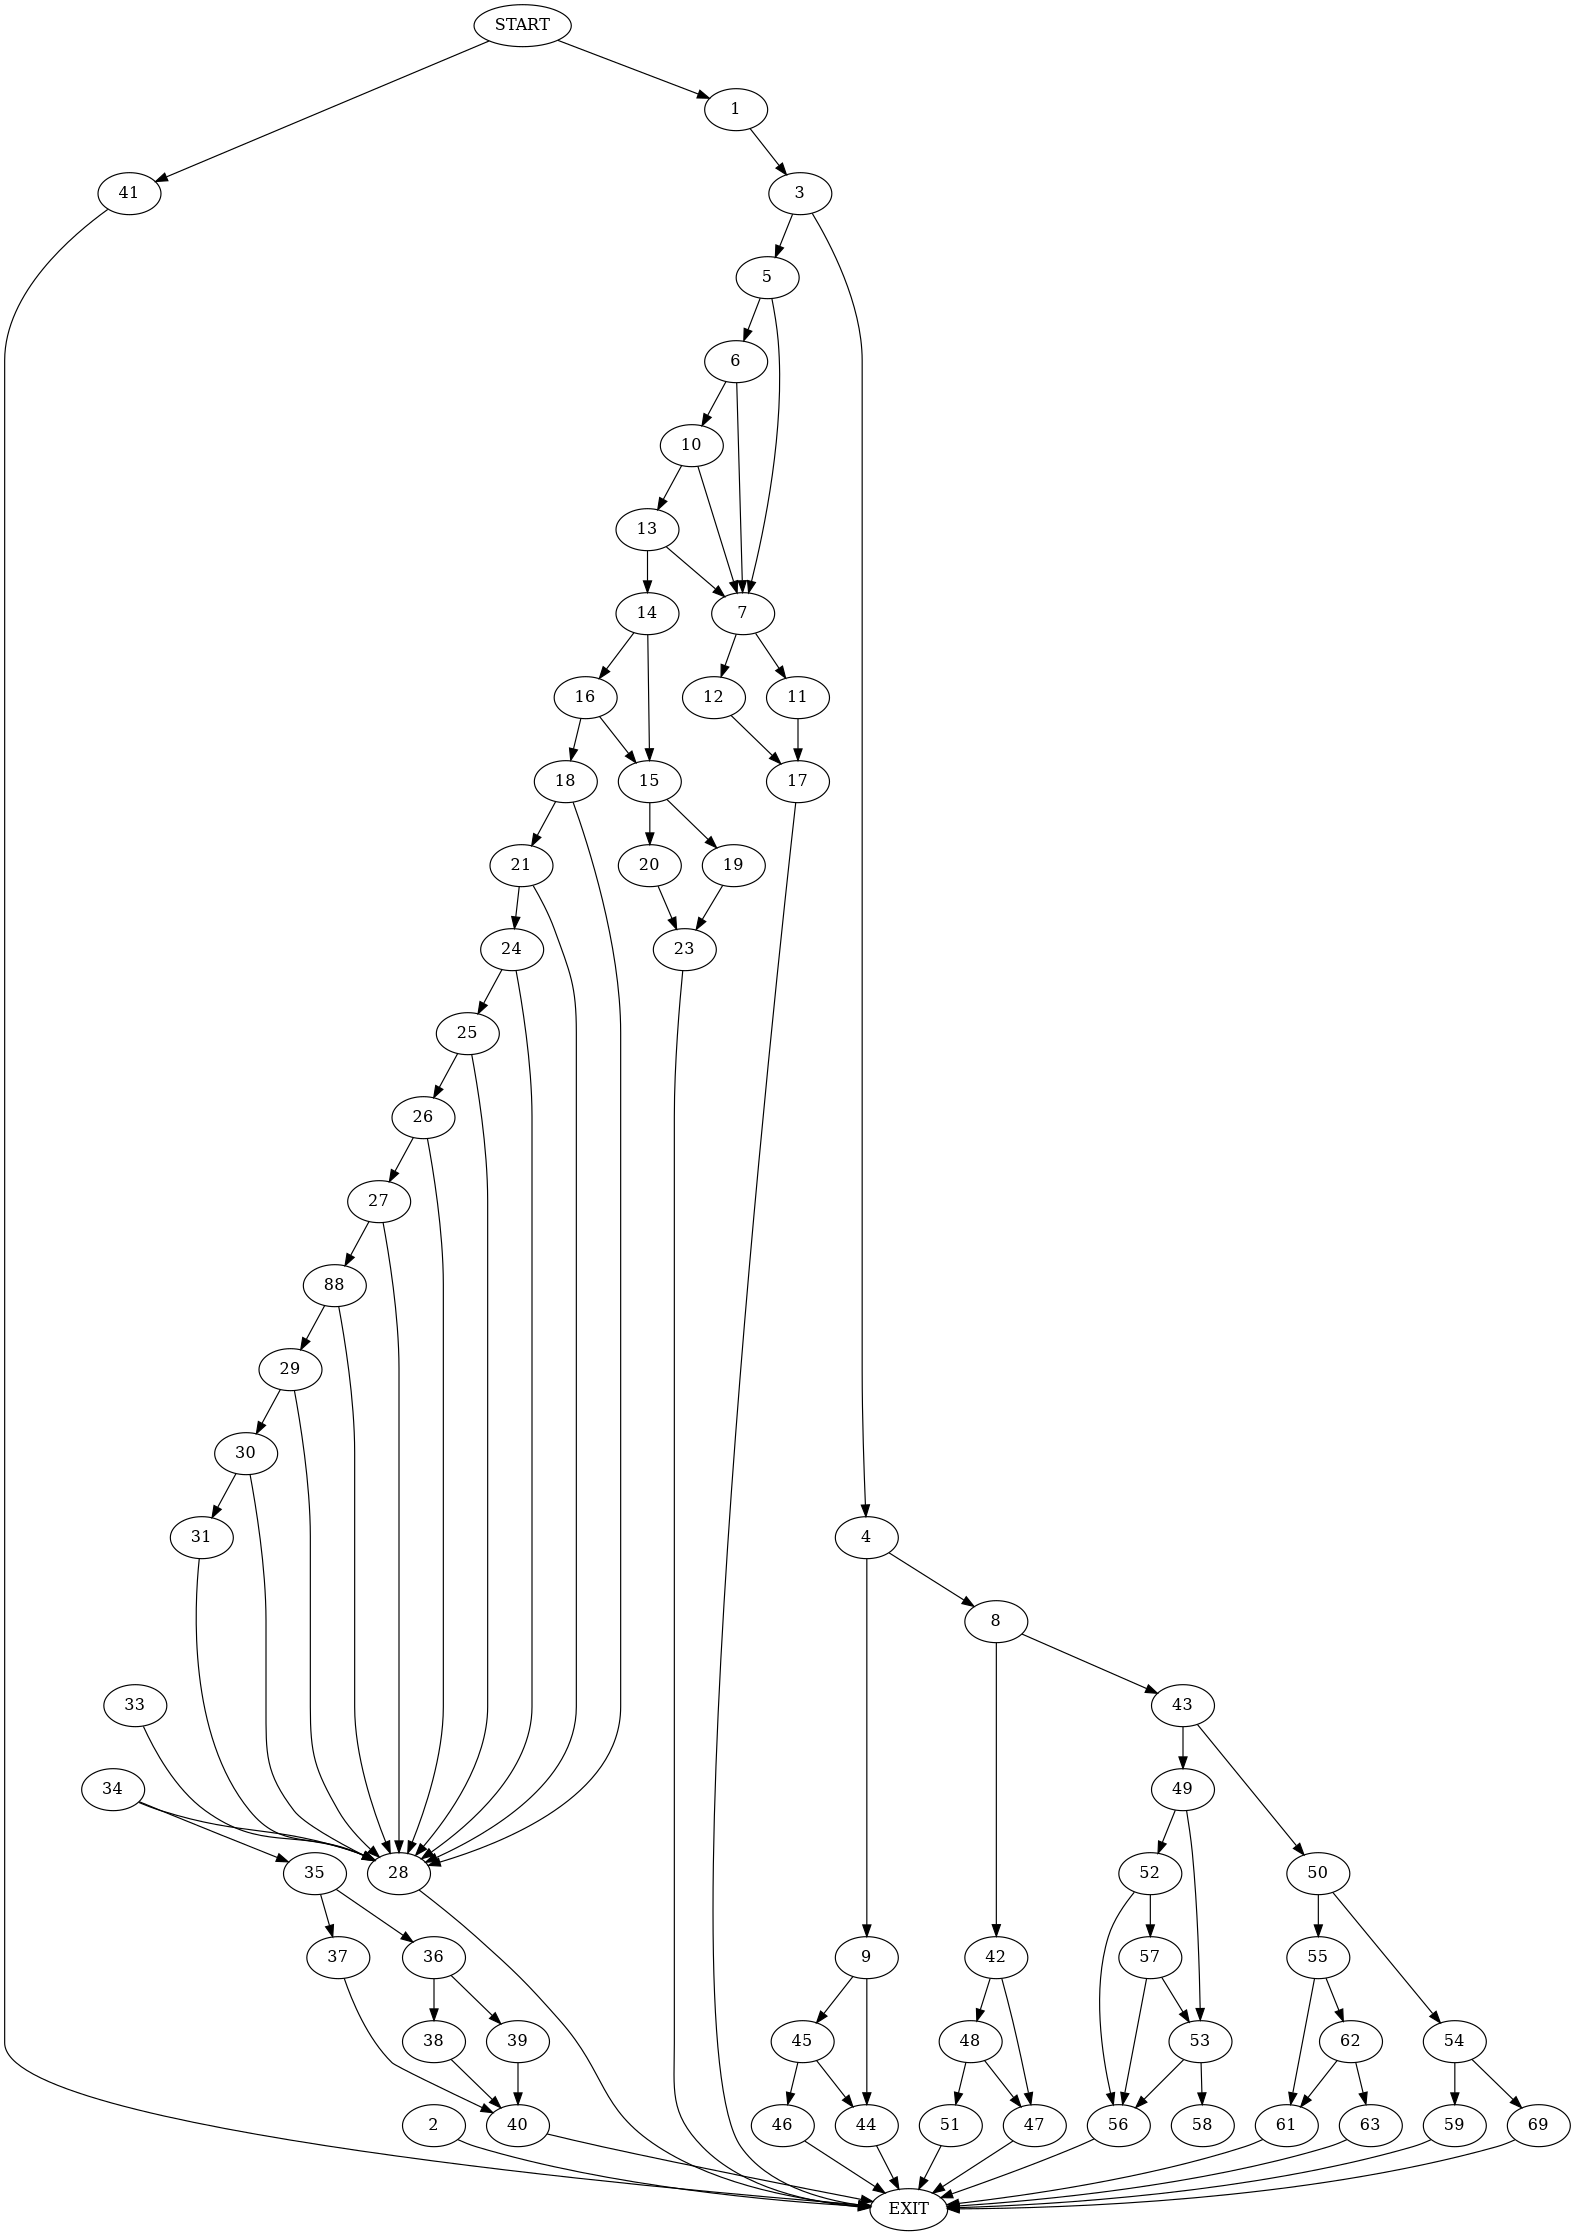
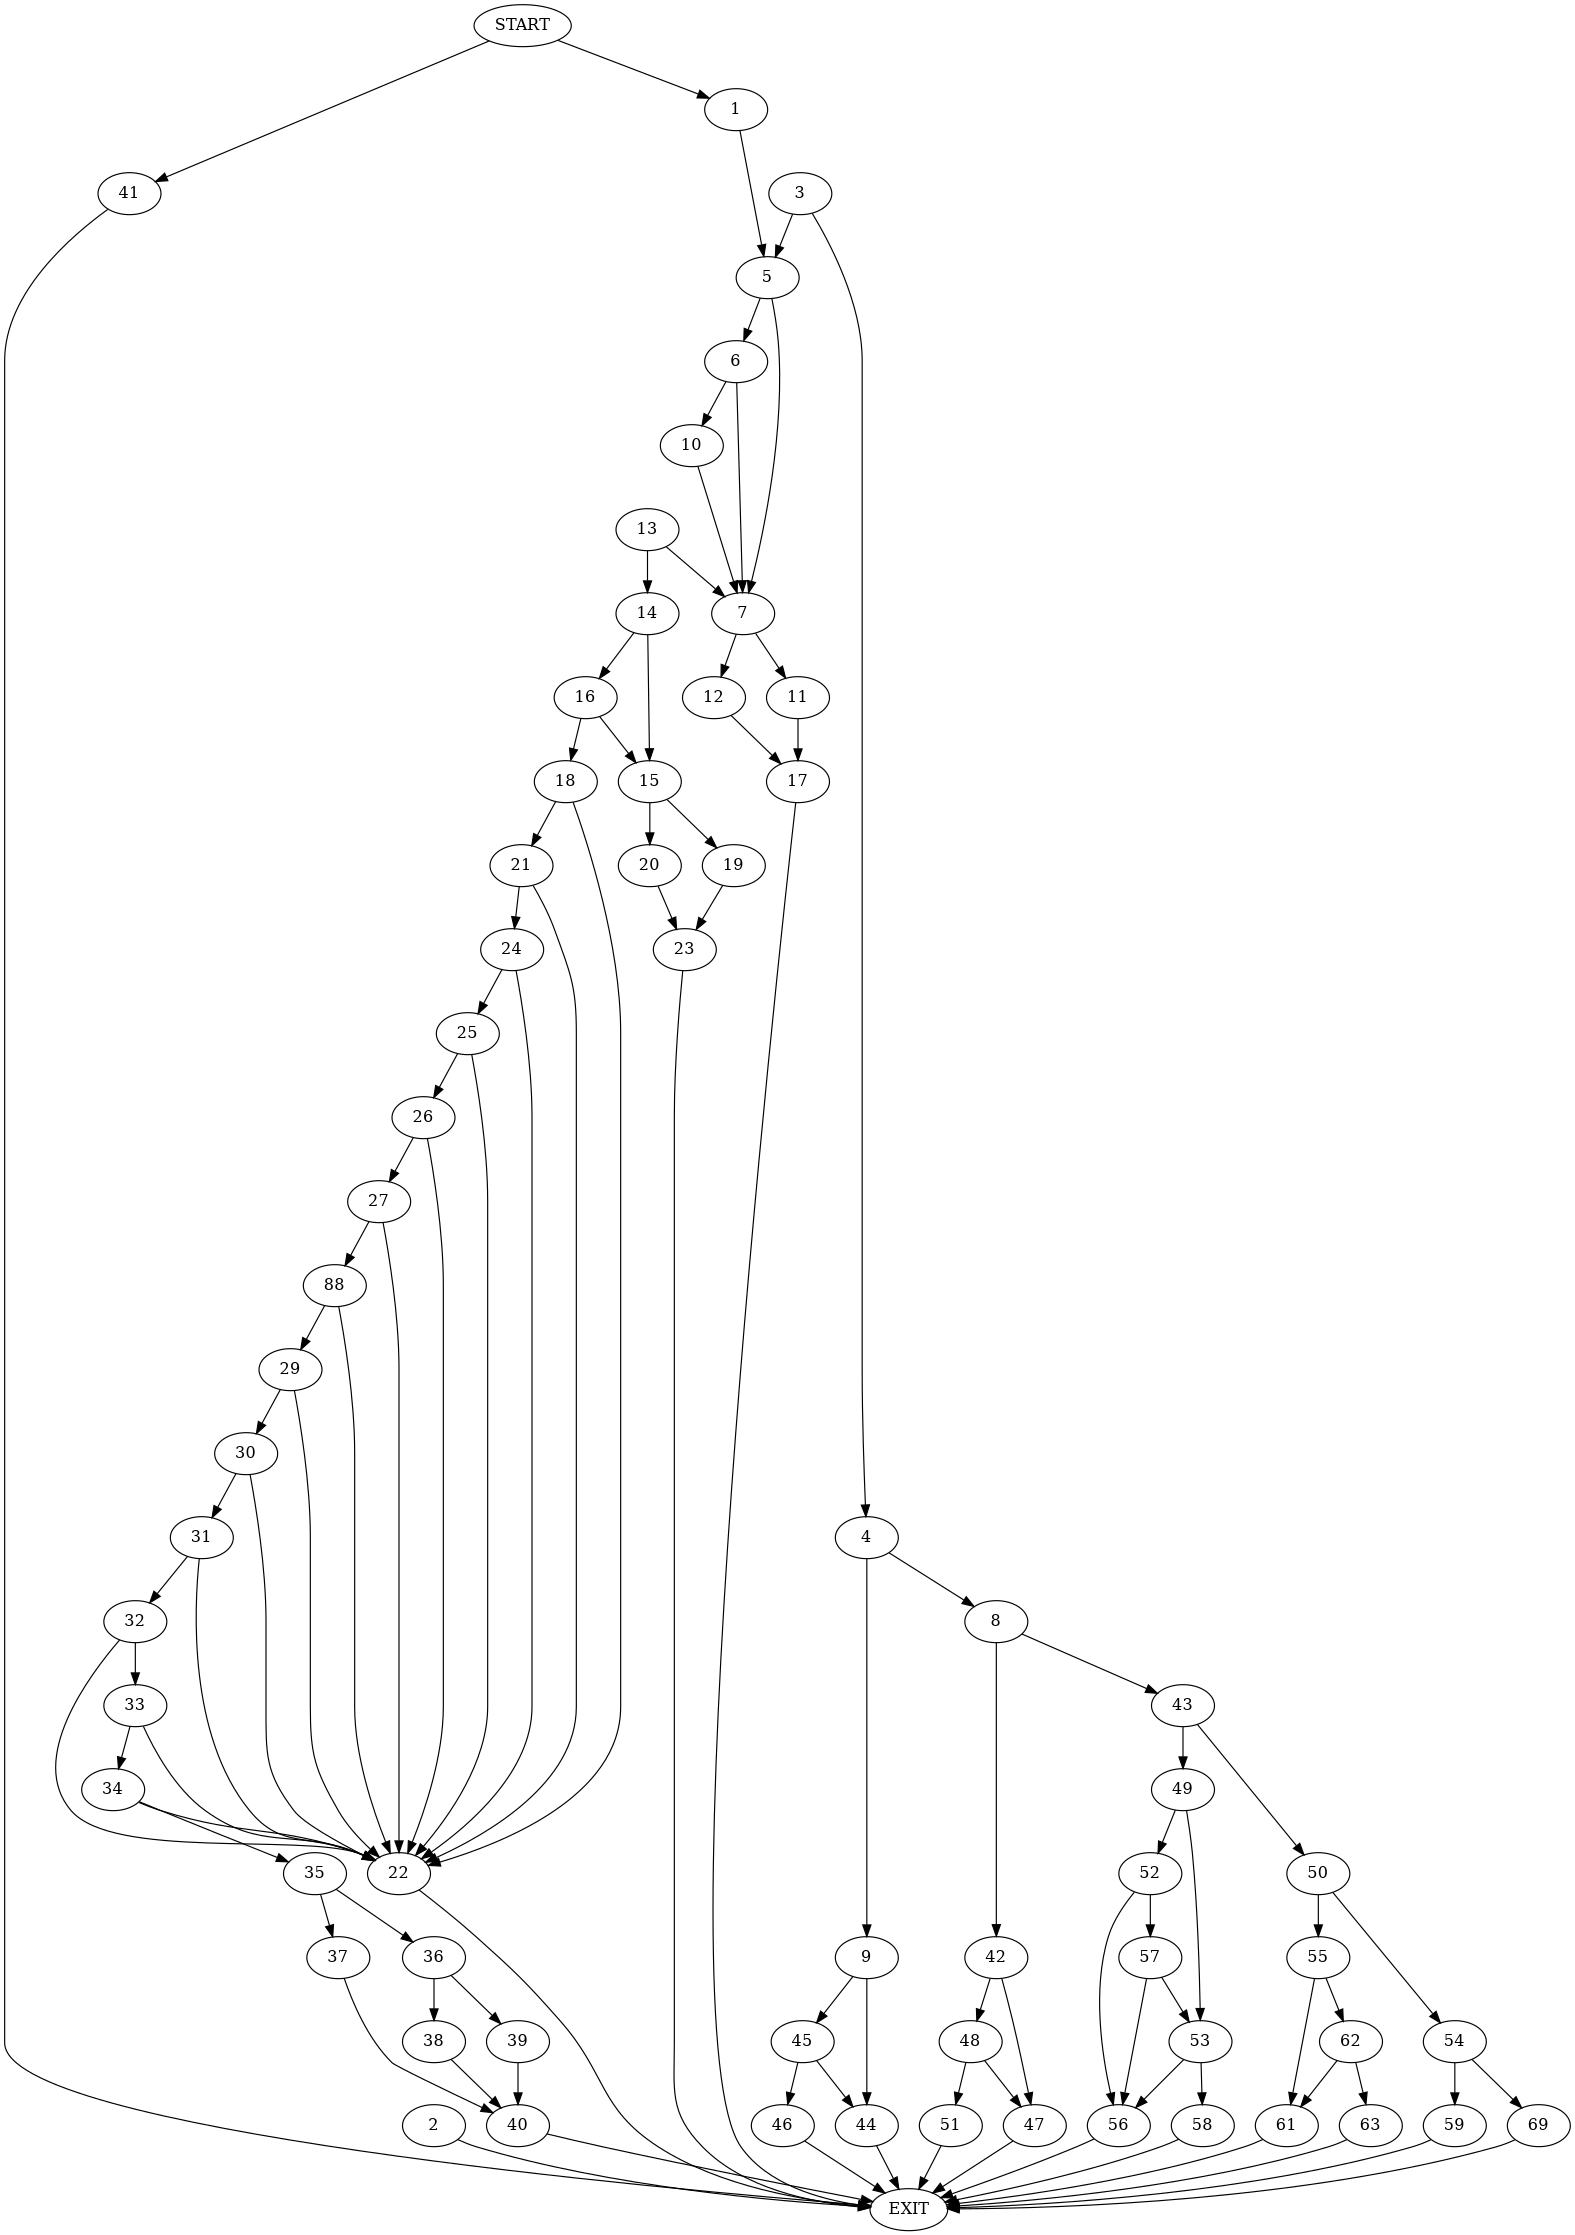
edge "1" -> "3": now "1" -> "5"
edge "10" -> "13": removed
node "32": added
edge "33" -> "34": added
node "28": label "28" -> "22"
edge "58" -> "EXIT": added
